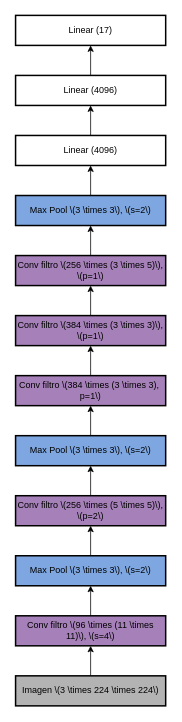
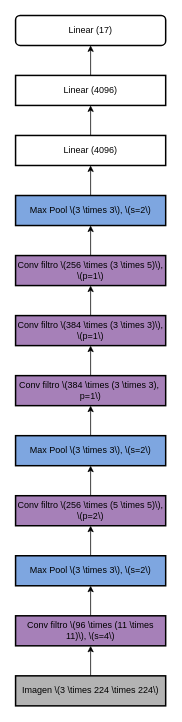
node "Linear (17)": shape rectangle -> rounded rectangle
